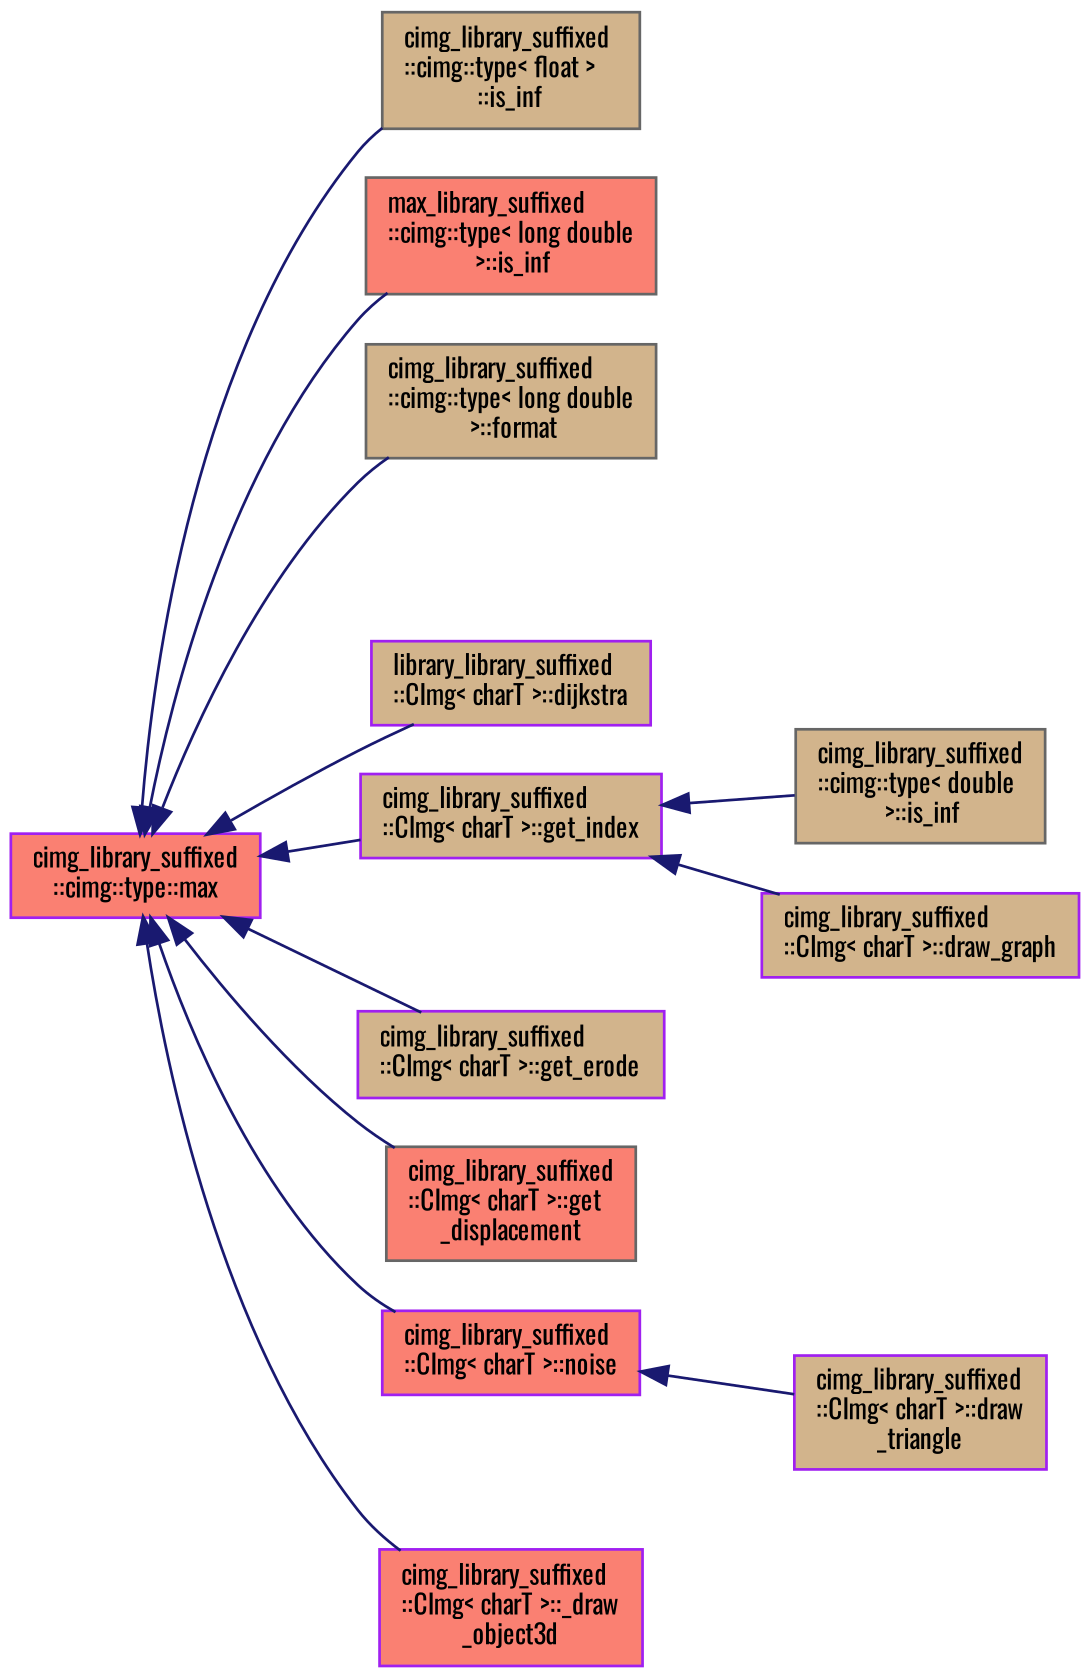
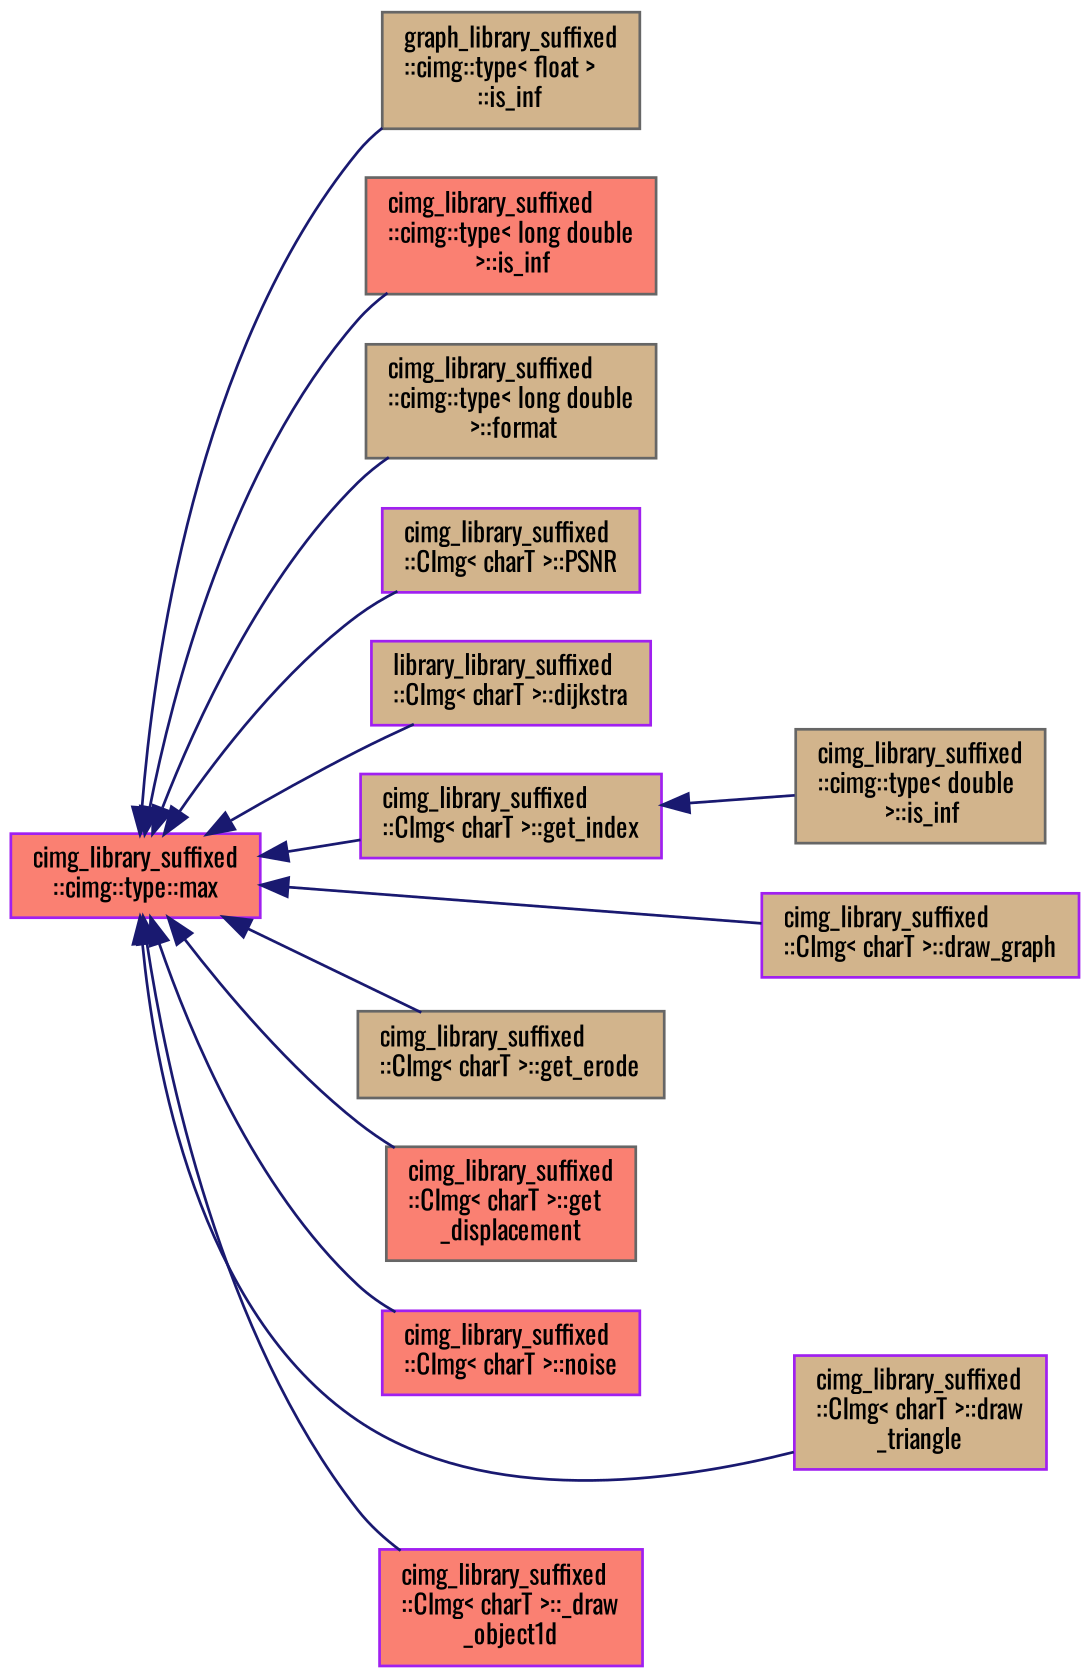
node "cimg_library_suffixed ::cimg::type< float > ::is_inf": label "cimg_library_suffixed ::cimg::type< float > ::is_inf" -> "graph_library_suffixed ::cimg::type< float > ::is_inf"
node "max_library_suffixed ::cimg::type< long double >::is_inf": label "max_library_suffixed ::cimg::type< long double >::is_inf" -> "cimg_library_suffixed ::cimg::type< long double >::is_inf"
node "cimg_library_suffixed ::CImg< charT >::PSNR": added
edge "cimg_library_suffixed ::CImg< charT >::draw_graph" -> "cimg_library_suffixed ::CImg< charT >::get_index": now "cimg_library_suffixed ::CImg< charT >::draw_graph" -> "cimg_library_suffixed ::cimg::type::max"
node "cimg_library_suffixed ::CImg< charT >::get_erode": color purple -> gray40
edge "cimg_library_suffixed ::CImg< charT >::draw _triangle" -> "cimg_library_suffixed ::CImg< charT >::noise": now "cimg_library_suffixed ::CImg< charT >::draw _triangle" -> "cimg_library_suffixed ::cimg::type::max"
node "cimg_library_suffixed ::CImg< charT >::_draw _object3d": label "cimg_library_suffixed ::CImg< charT >::_draw _object3d" -> "cimg_library_suffixed ::CImg< charT >::_draw _object1d"
